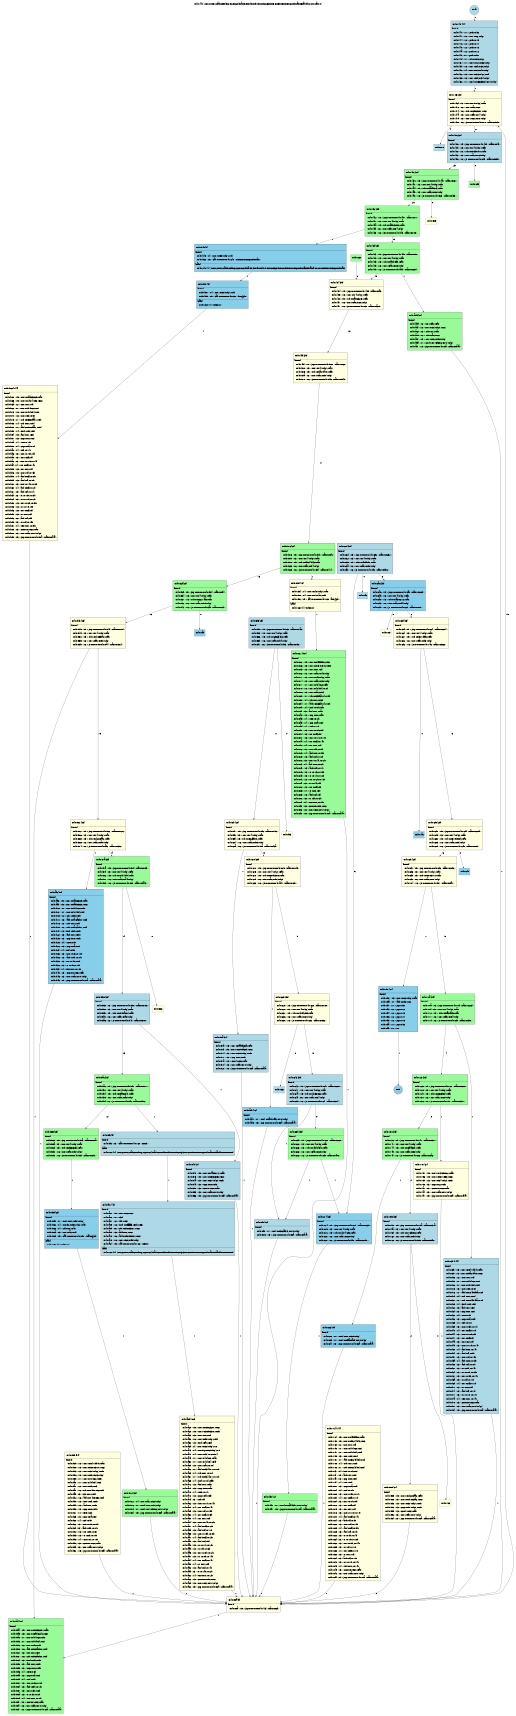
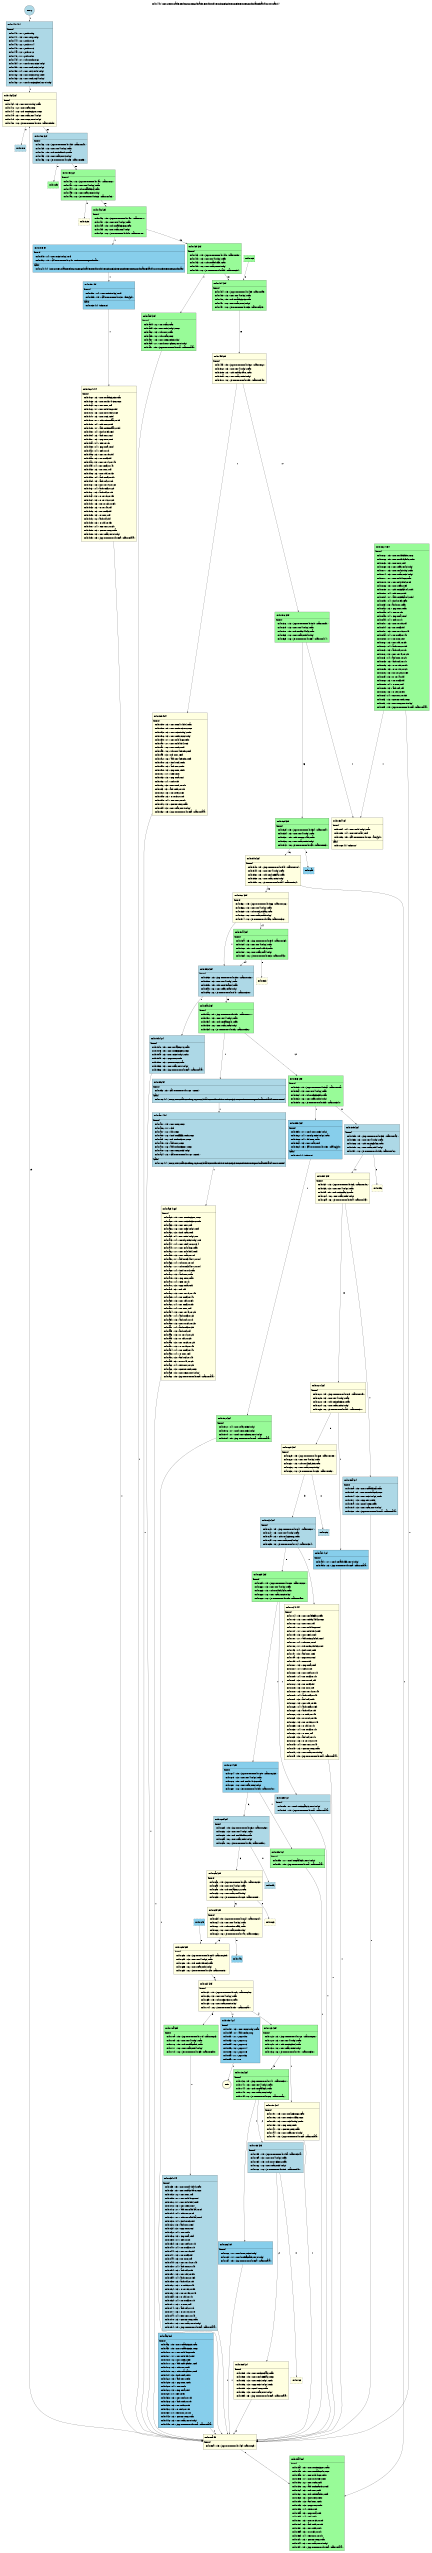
node "Final": label "Final" -> "Entry"
node "0x4014e4 [25]": fillcolor lightyellow -> palegreen
edge "0x4014fd [25]" -> "0x401d89 [94]": added, label "1"
node "0x4016a6 [25]": fillcolor skyblue -> lightyellow
edge "0x401854 [13]" -> "0x401861 [157]": reversed
edge "0x4016d8 [25]" -> "0x401c45": reversed
edge "0x401561 [25]" -> "0x401af6 [88]": now "0x401561 [25]" -> "0x401593 [25]"
edge "0x40168d [25]" -> "0x401674 [25]": reversed
edge "0x40170a [25]" -> "0x401723 [25]": now "0x4016f1 [25]" -> "0x401723 [25]"
node "Exit": fillcolor skyblue -> lightyellow
edge "0x4015c5 [25]" -> "0x4015de [25]": added, label "11"
edge "0x401642 [25]" -> "0x4018fe [12]": now "0x401642 [25]" -> "0x4017c4 [144]"
